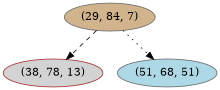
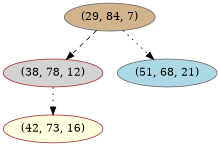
node "(38, 78, 13)": label "(38, 78, 13)" -> "(38, 78, 12)"
node "(51, 68, 51)": label "(51, 68, 51)" -> "(51, 68, 21)"
node "(42, 73, 16)": added
